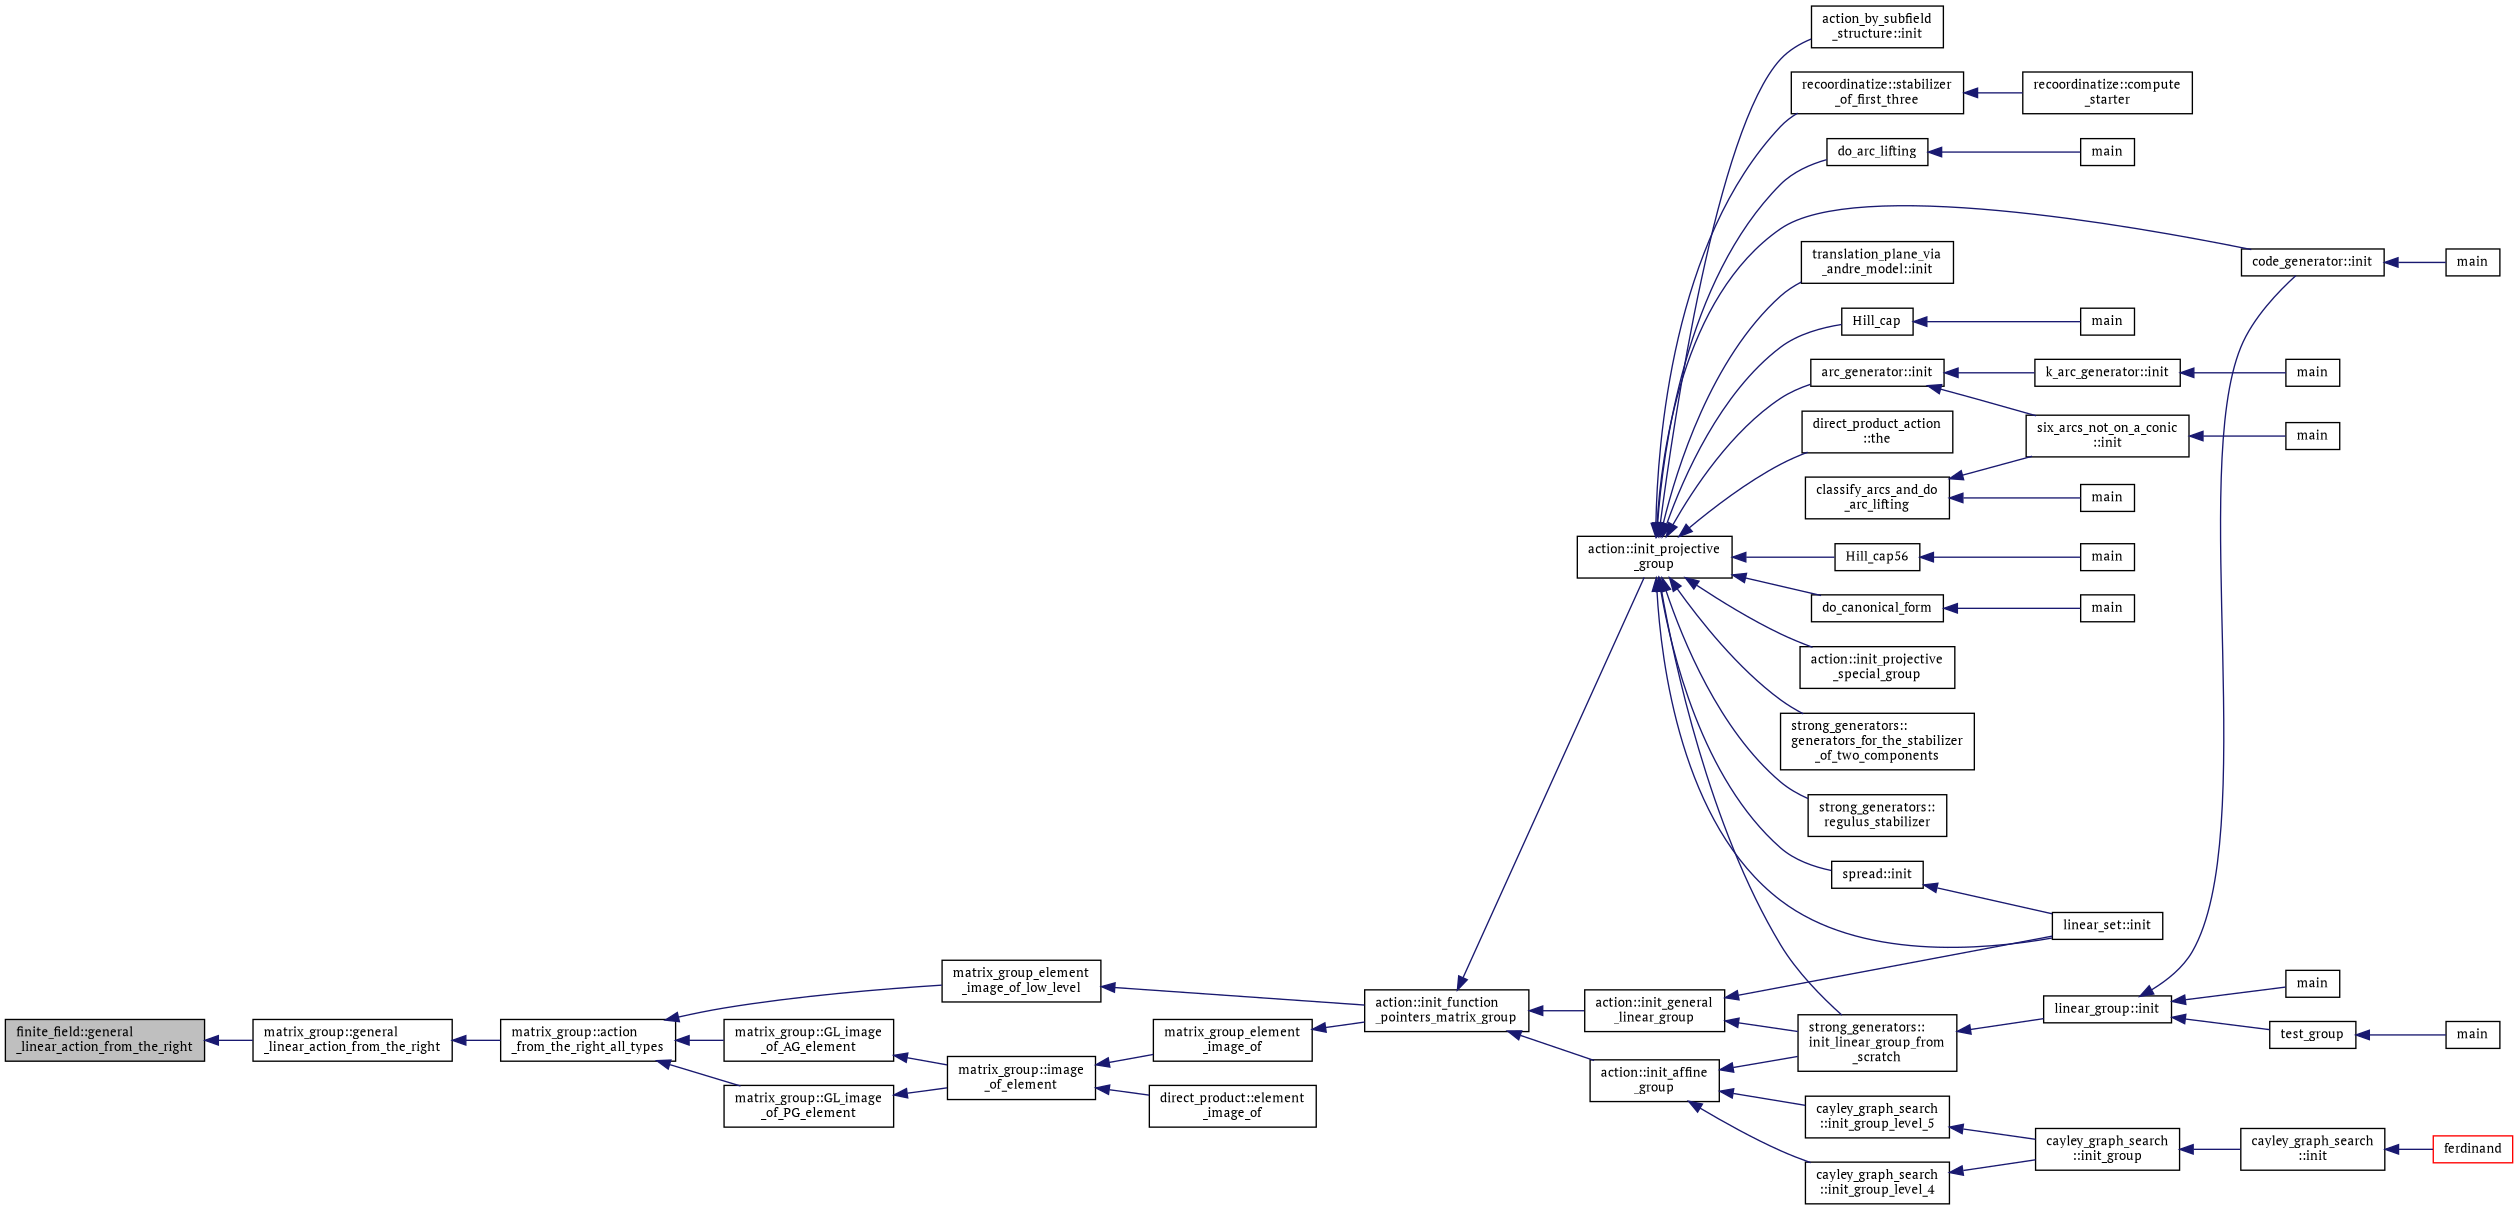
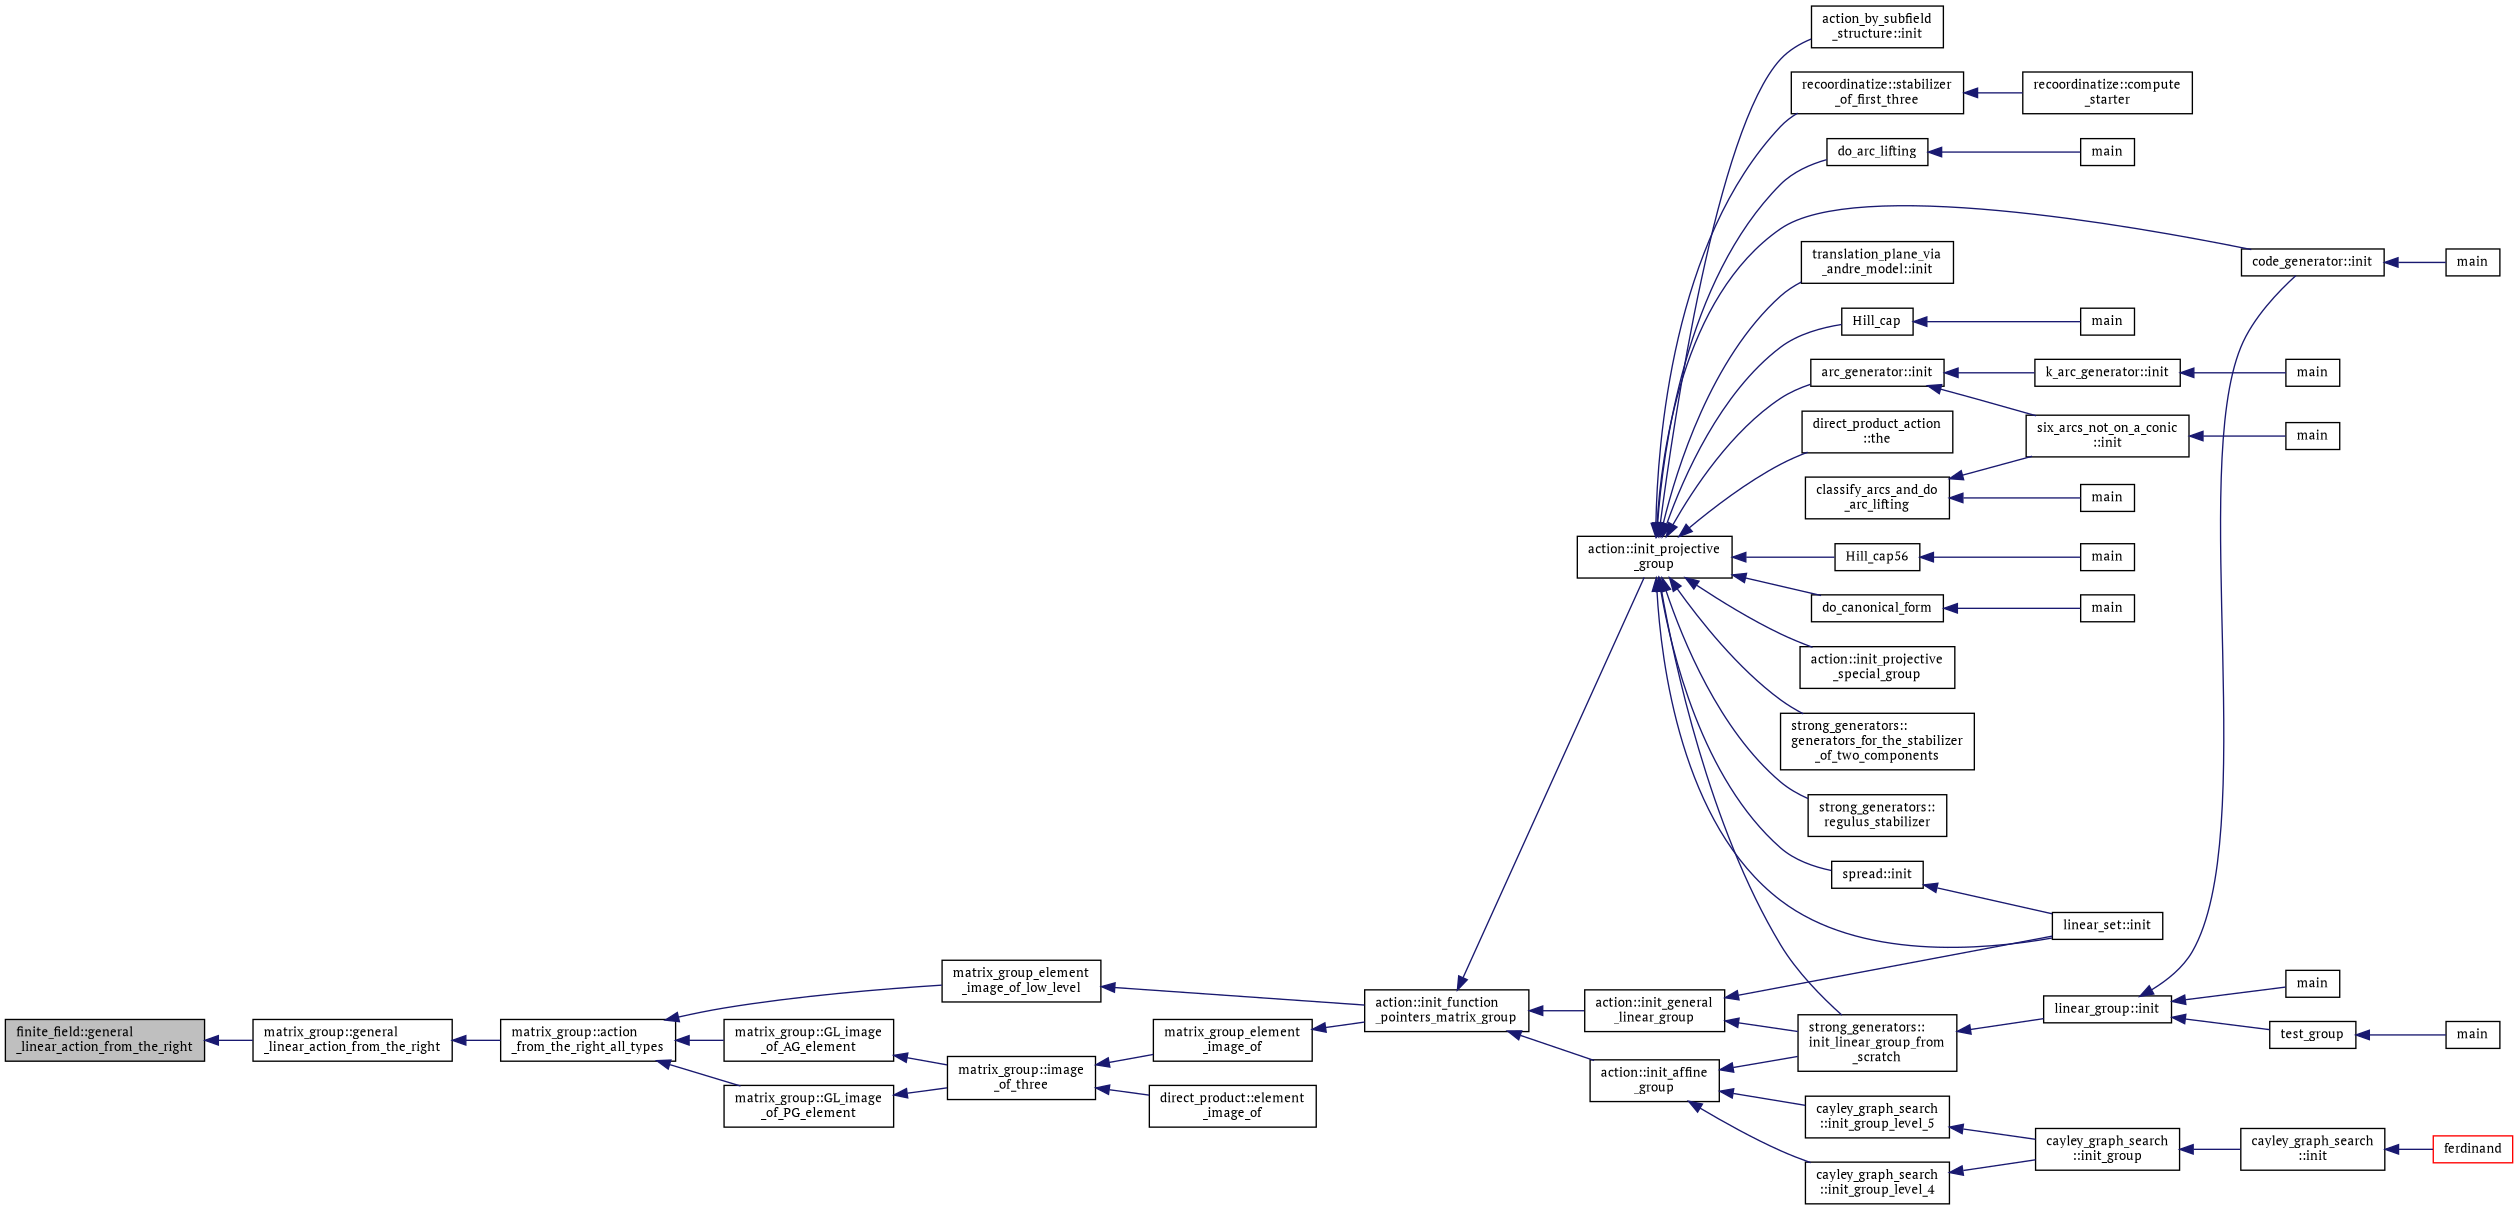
node "matrix_group::image _of_element": label "matrix_group::image _of_element" -> "matrix_group::image _of_three"
